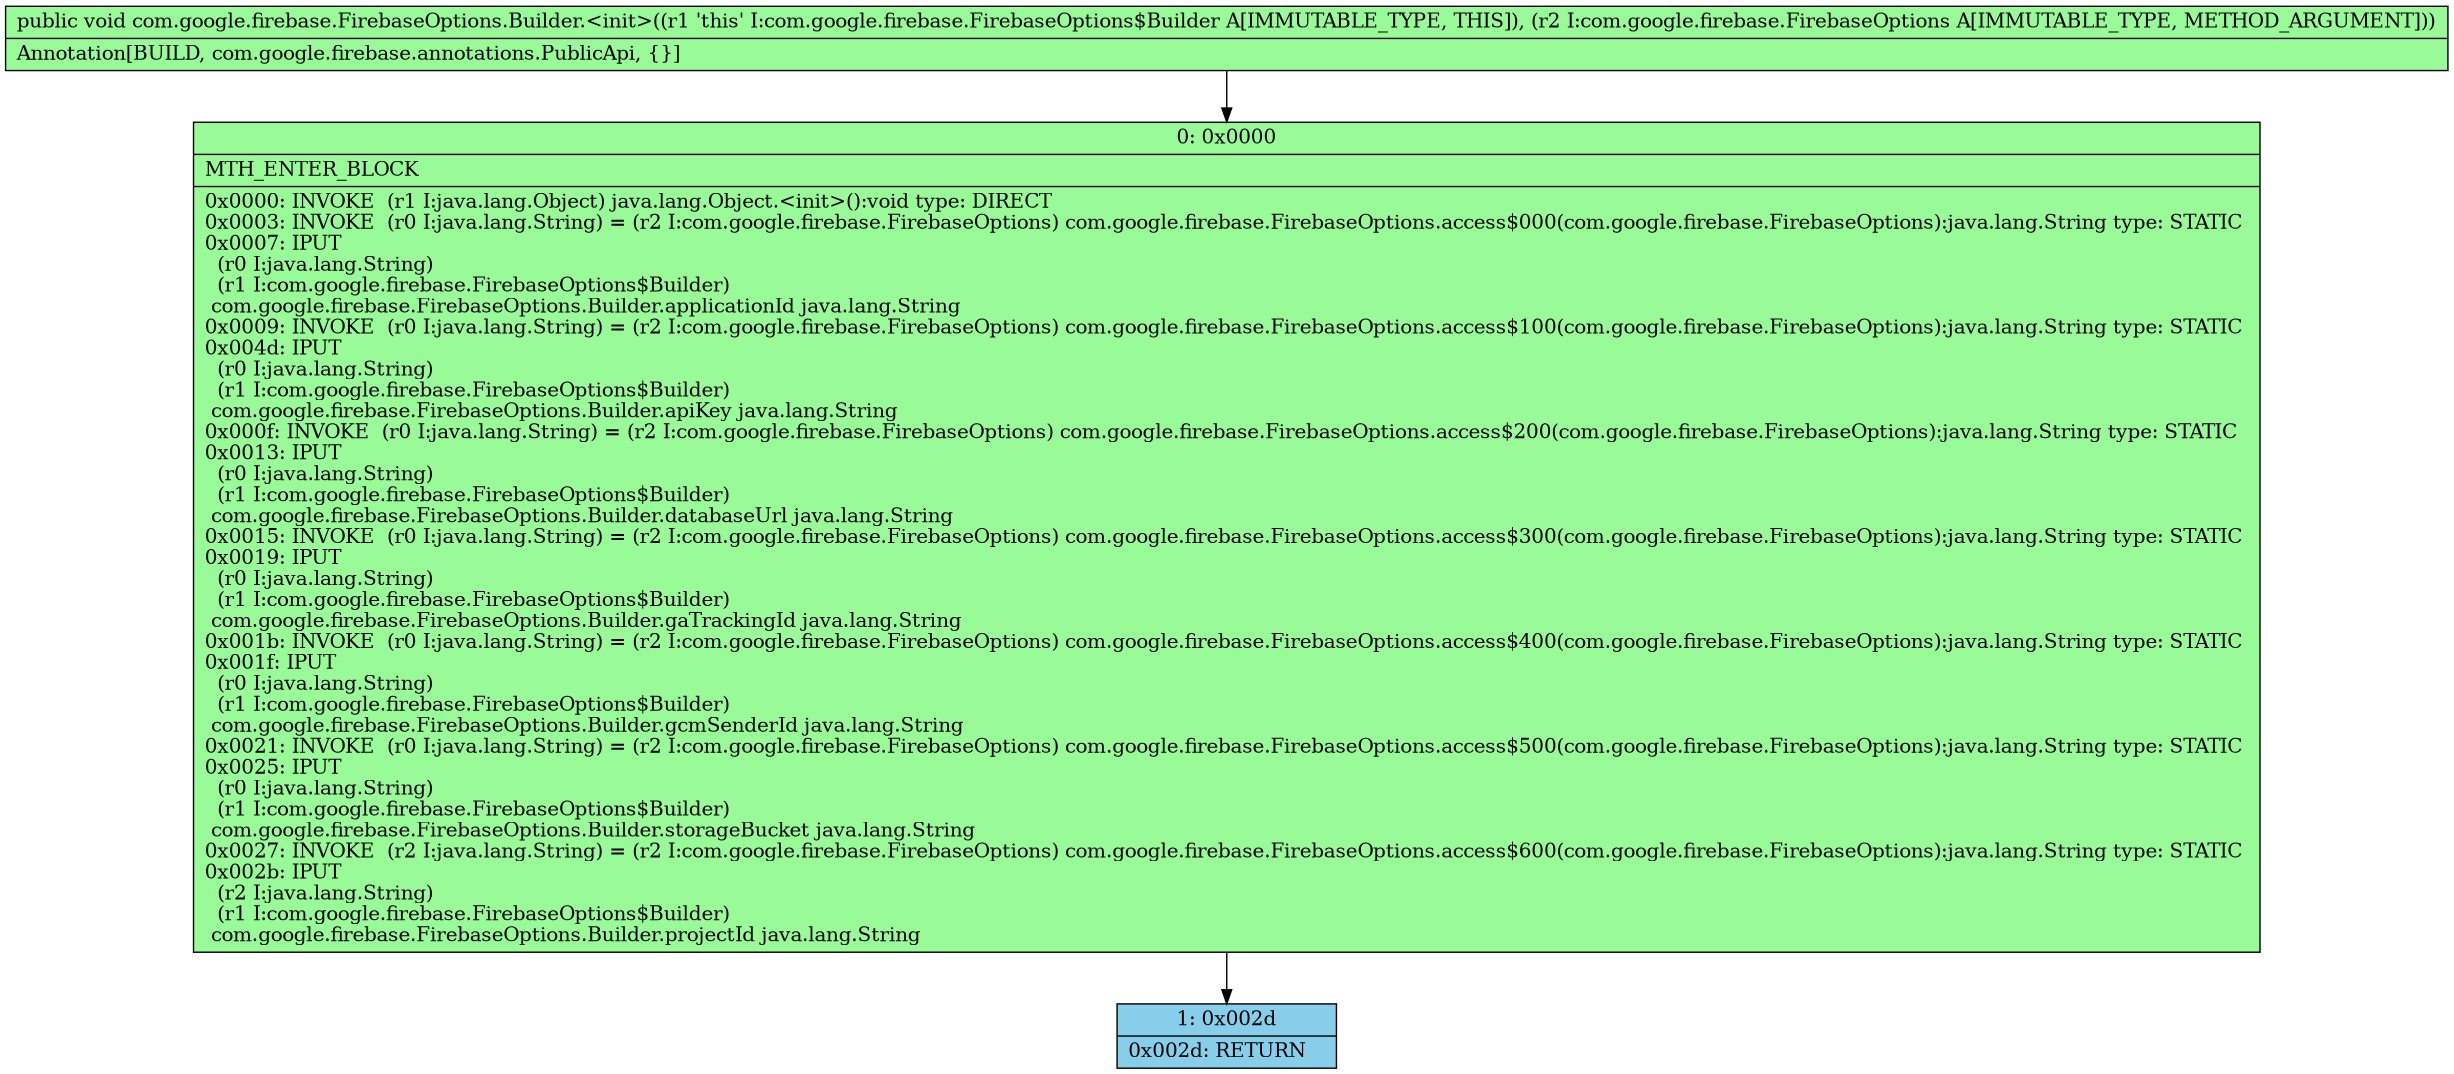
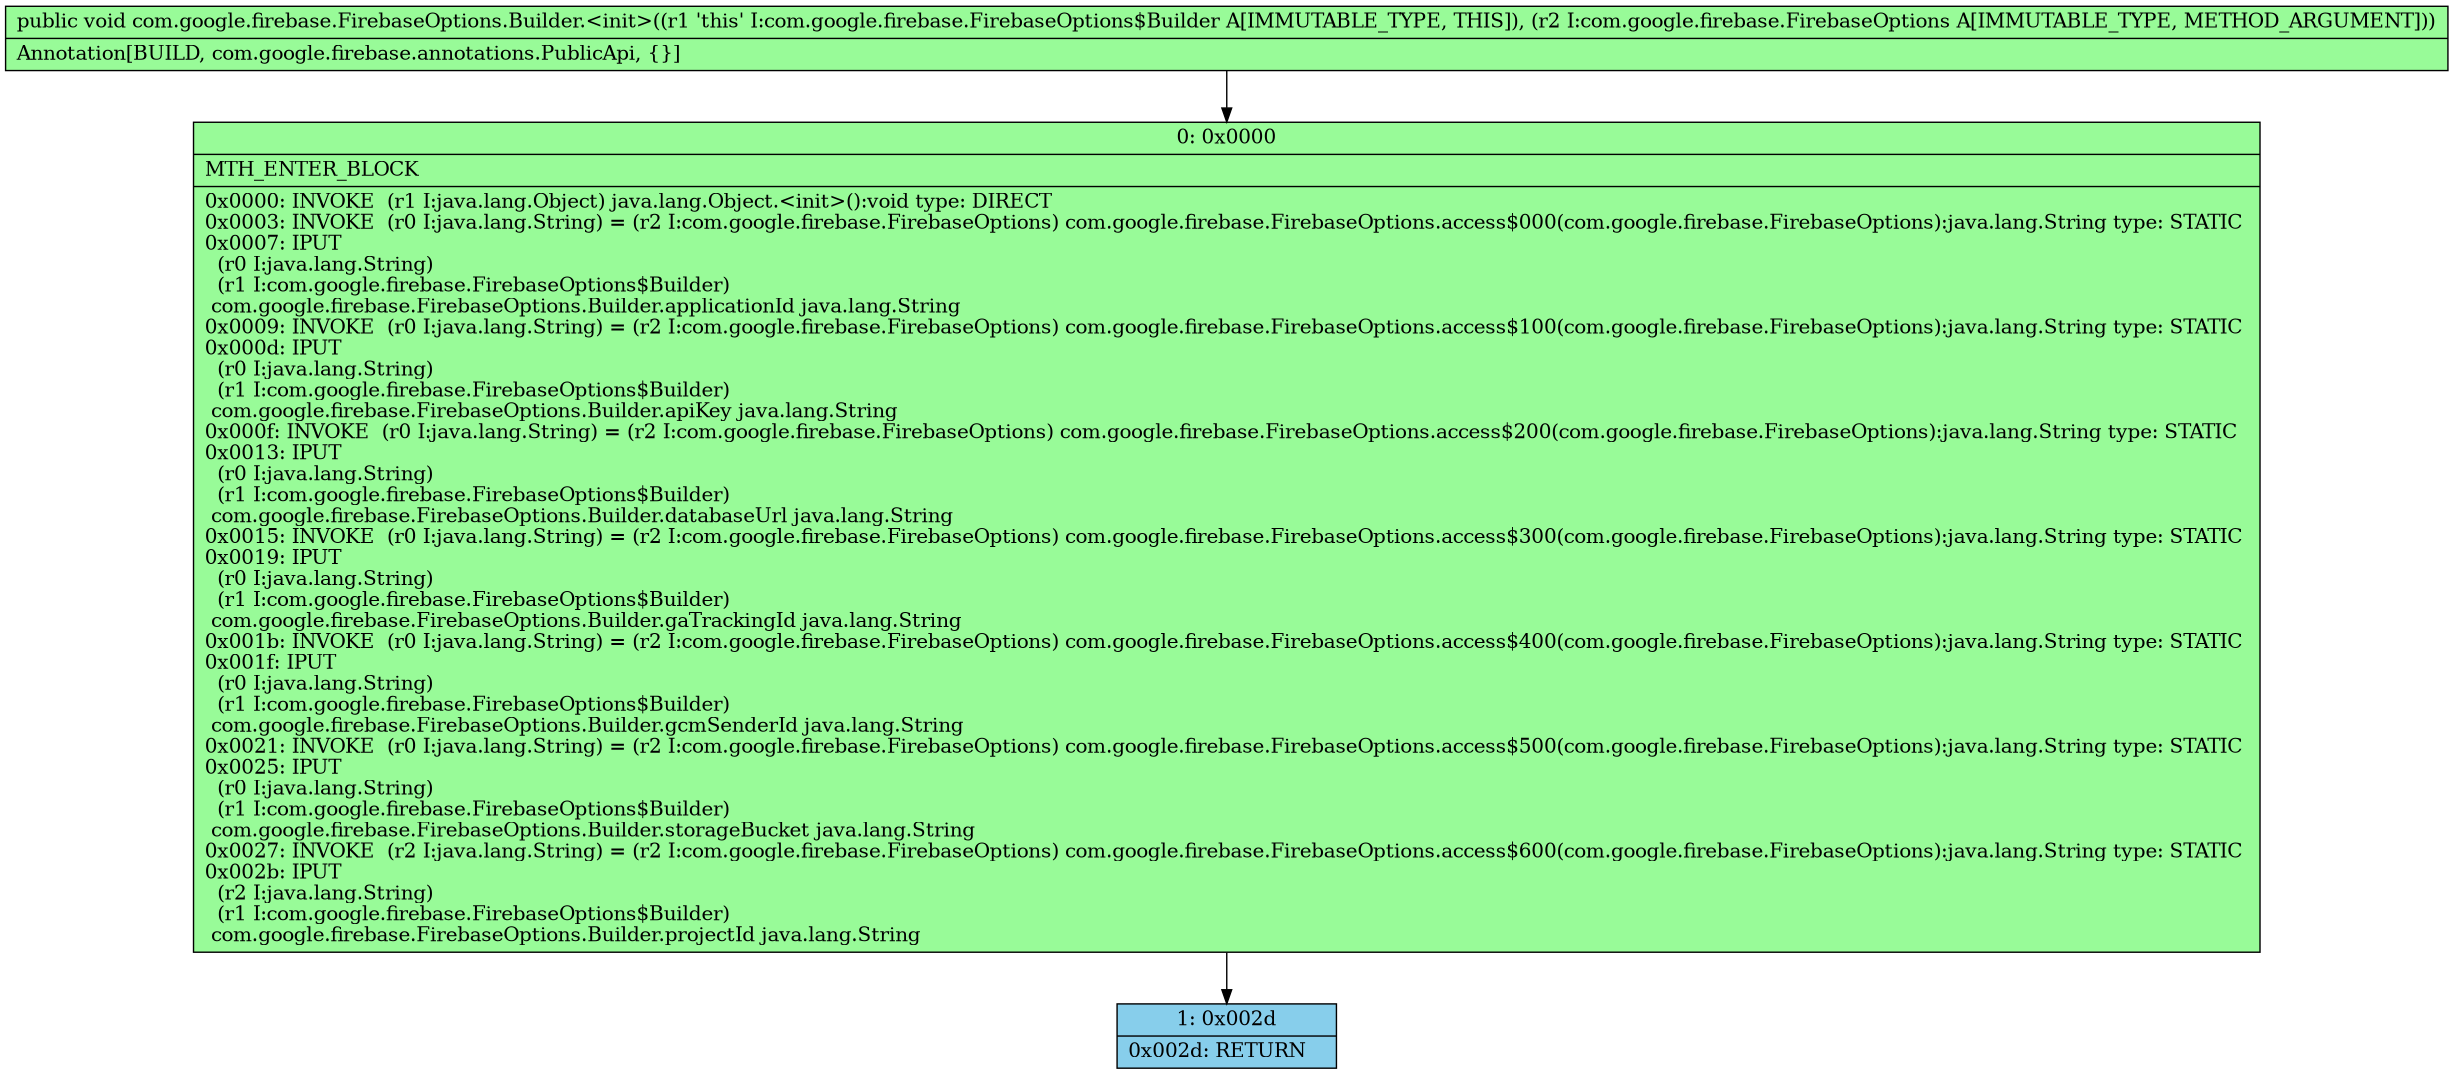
node "0: 0x0000": text "0x004d: IPUT" -> "0x000d: IPUT"
